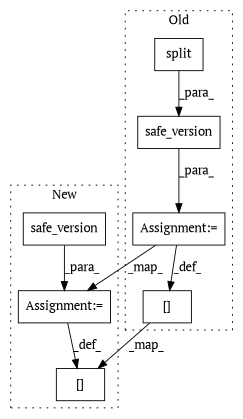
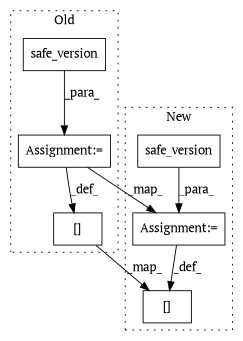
node "split": removed
